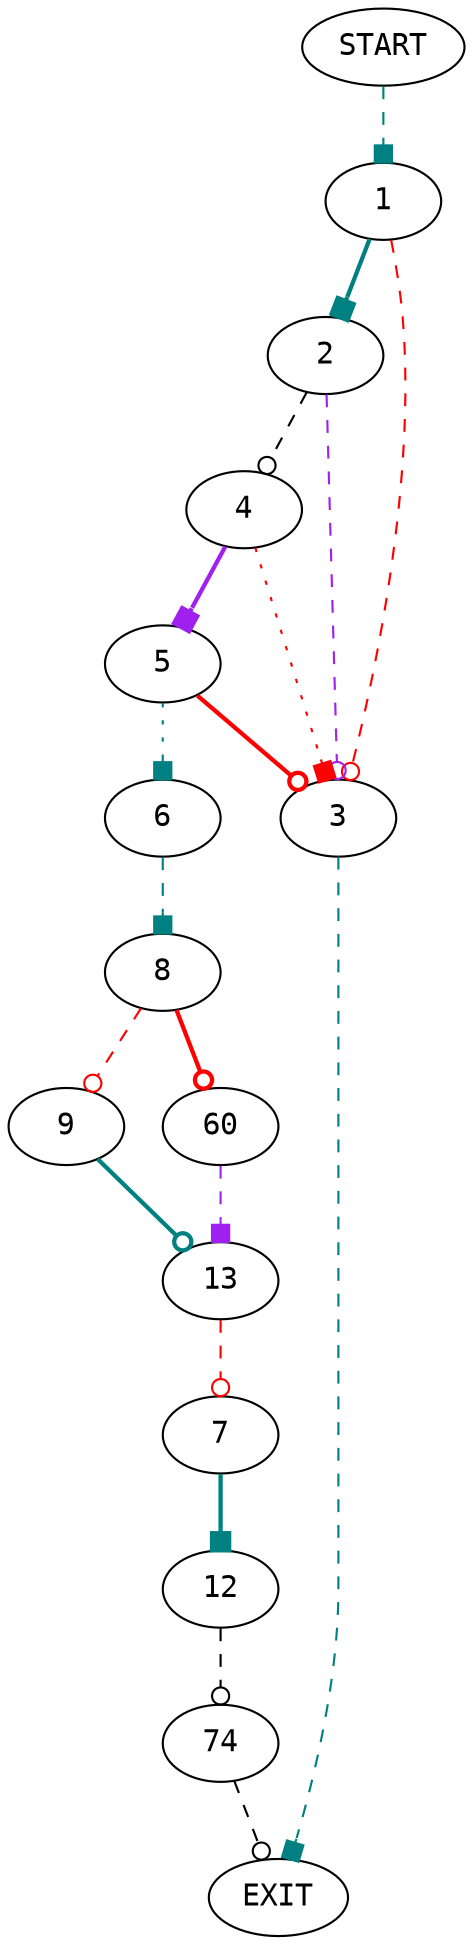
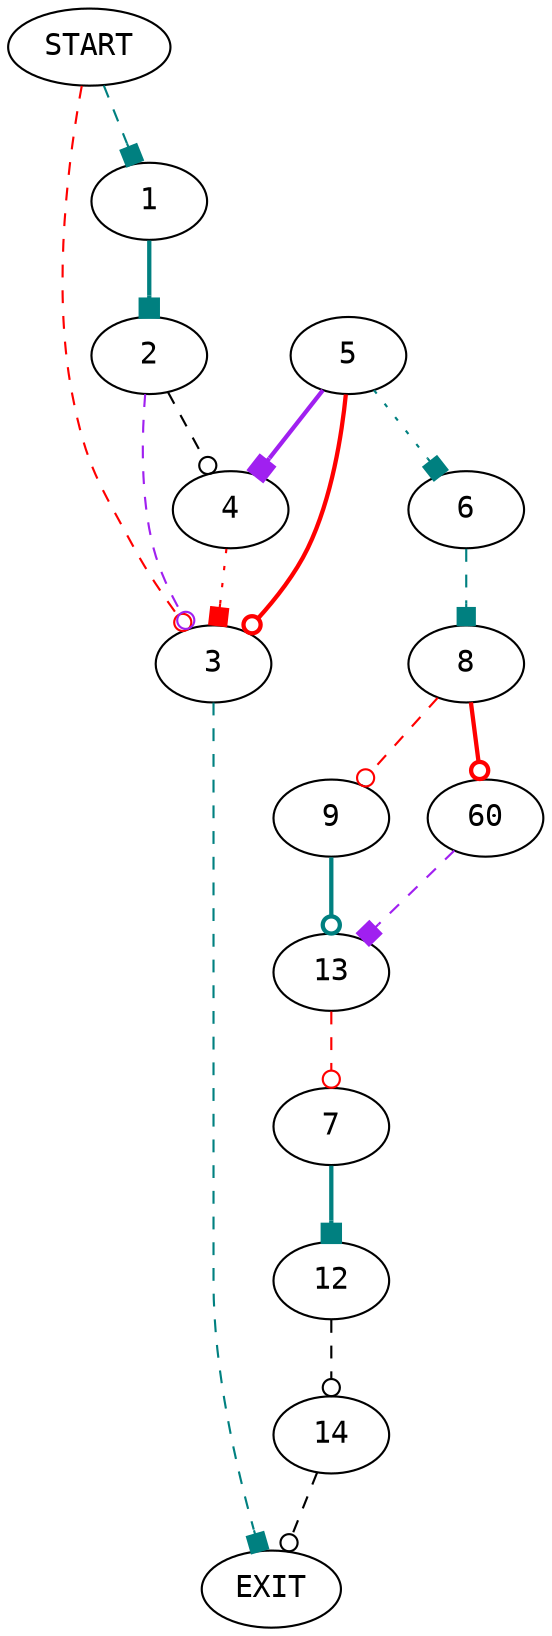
edge "1" -> "3": now "START" -> "3"
edge "4" -> "5": reversed
node "74": label "74" -> "14"
